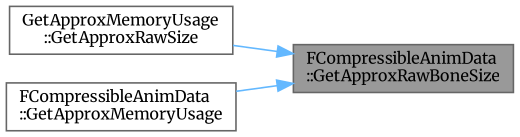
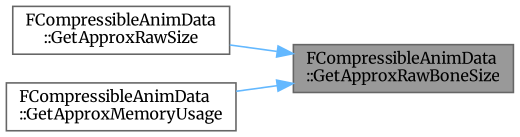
node "GetApproxMemoryUsage ::GetApproxRawSize": label "GetApproxMemoryUsage ::GetApproxRawSize" -> "FCompressibleAnimData ::GetApproxRawSize"
